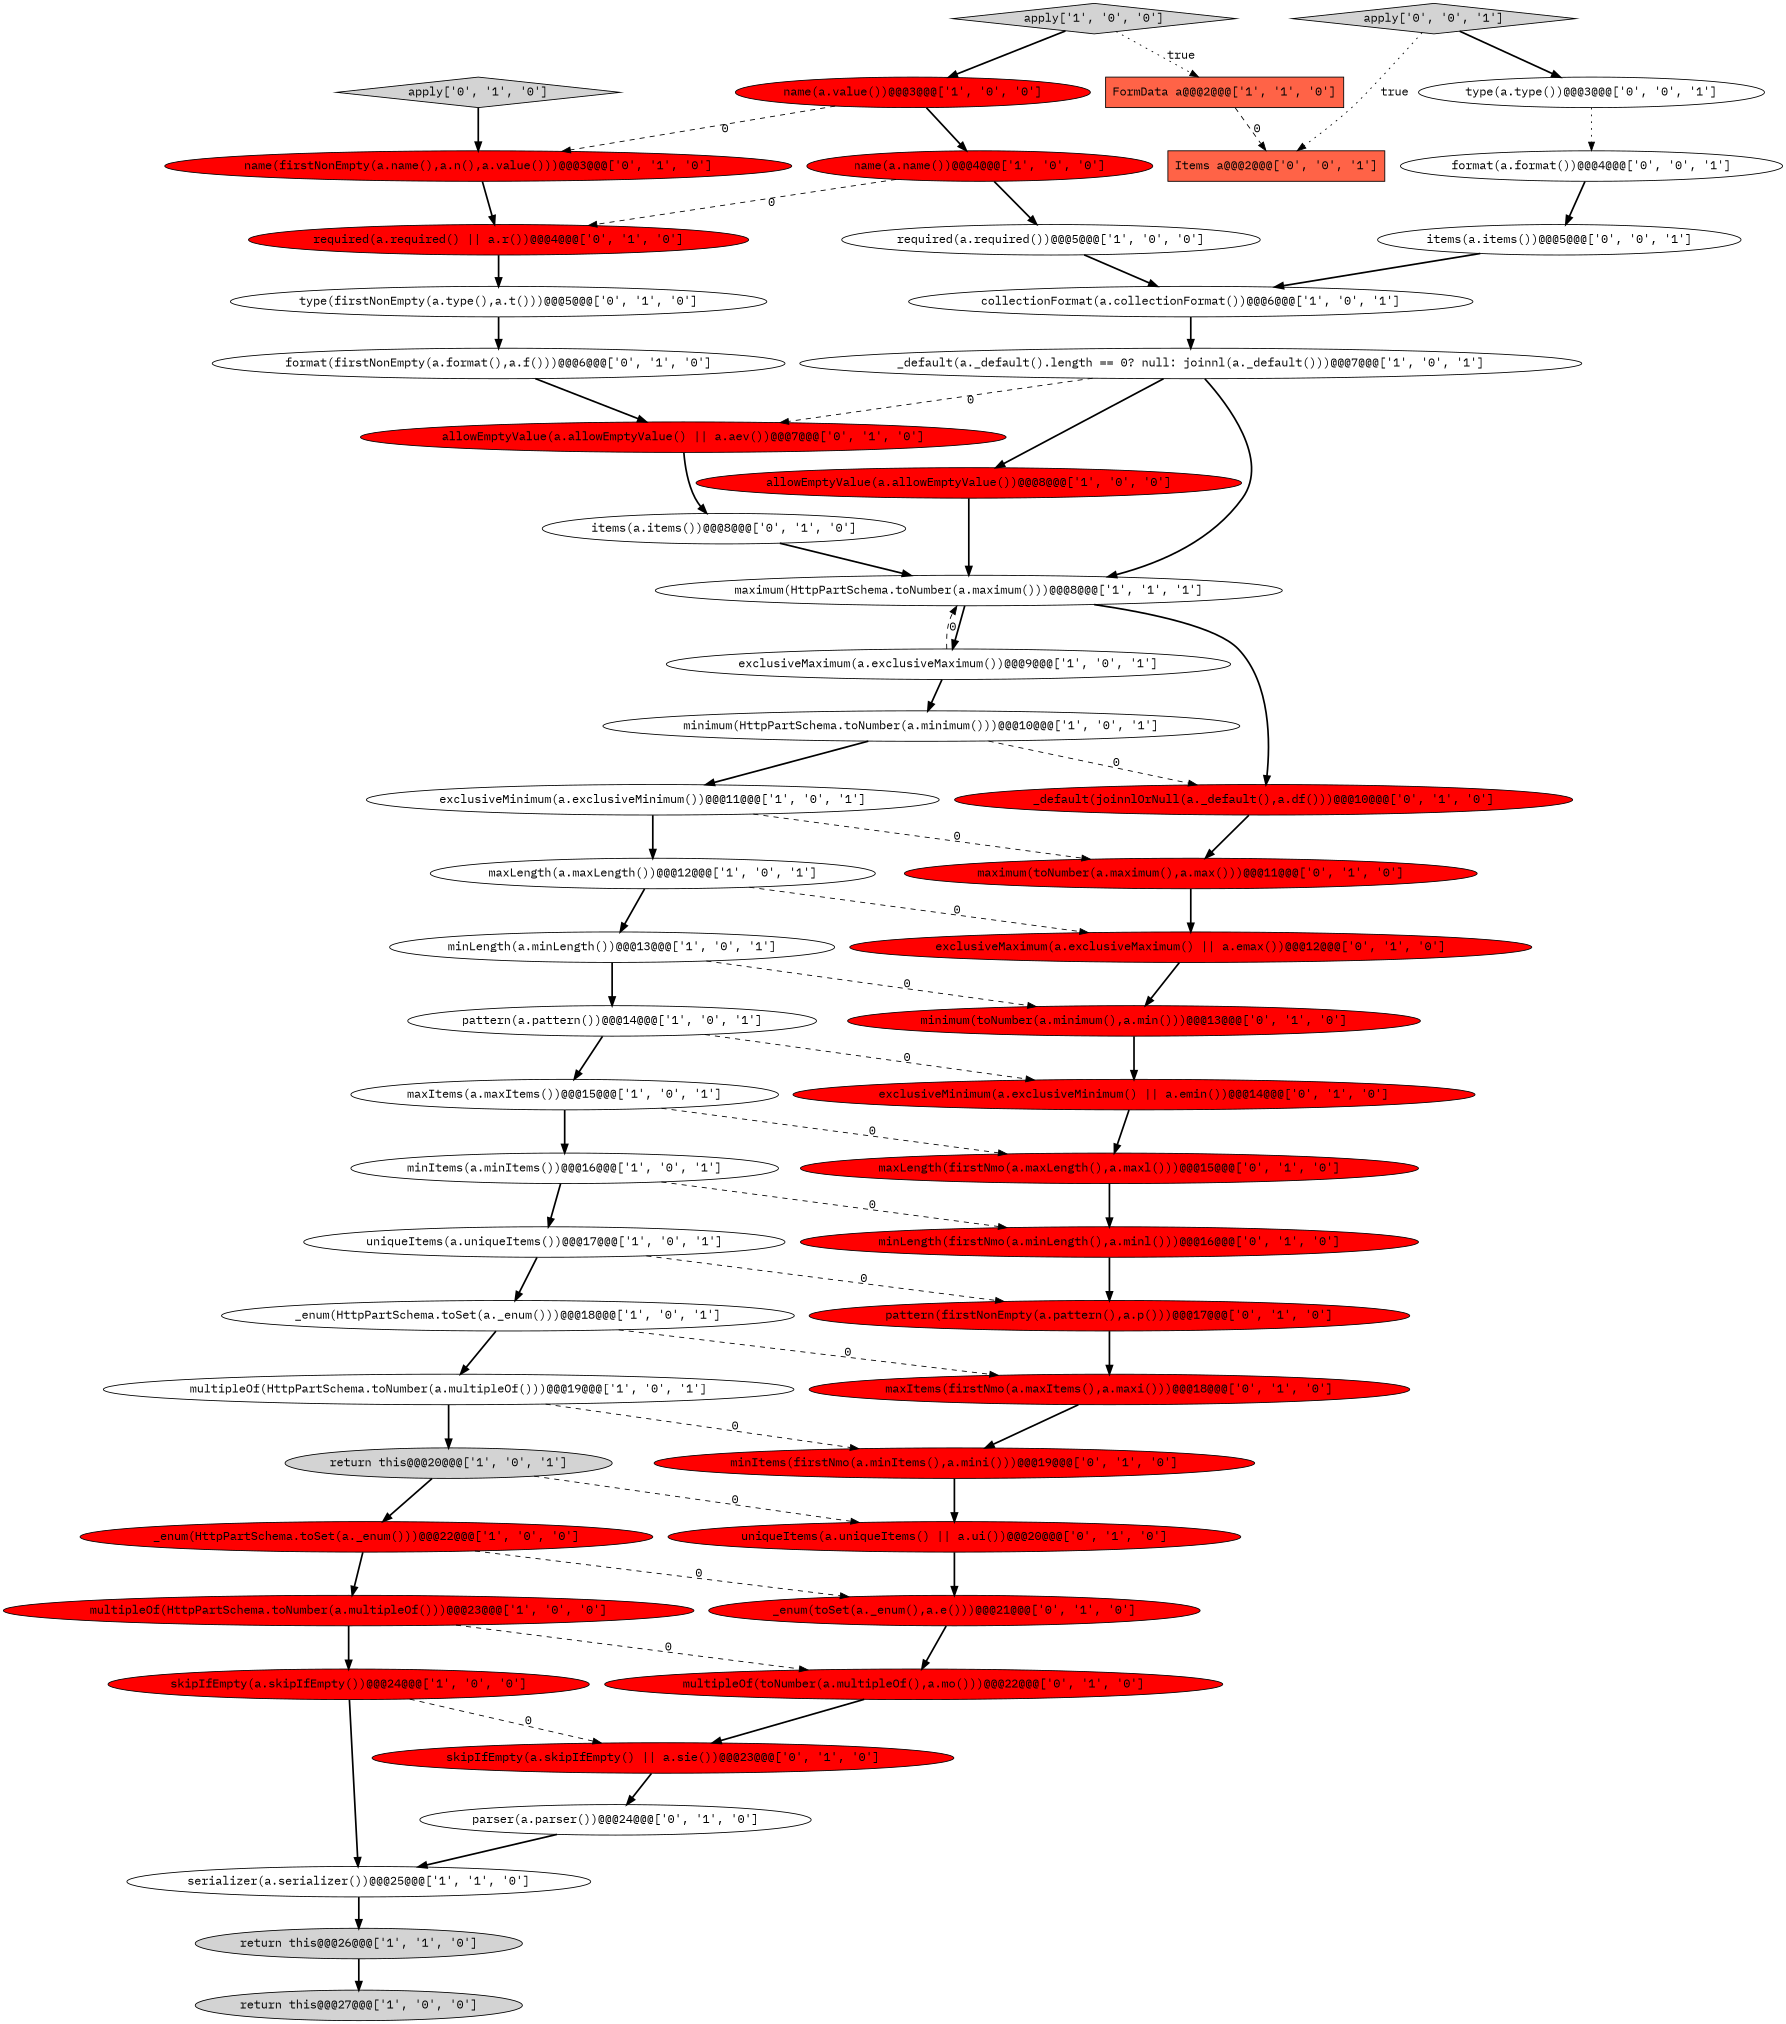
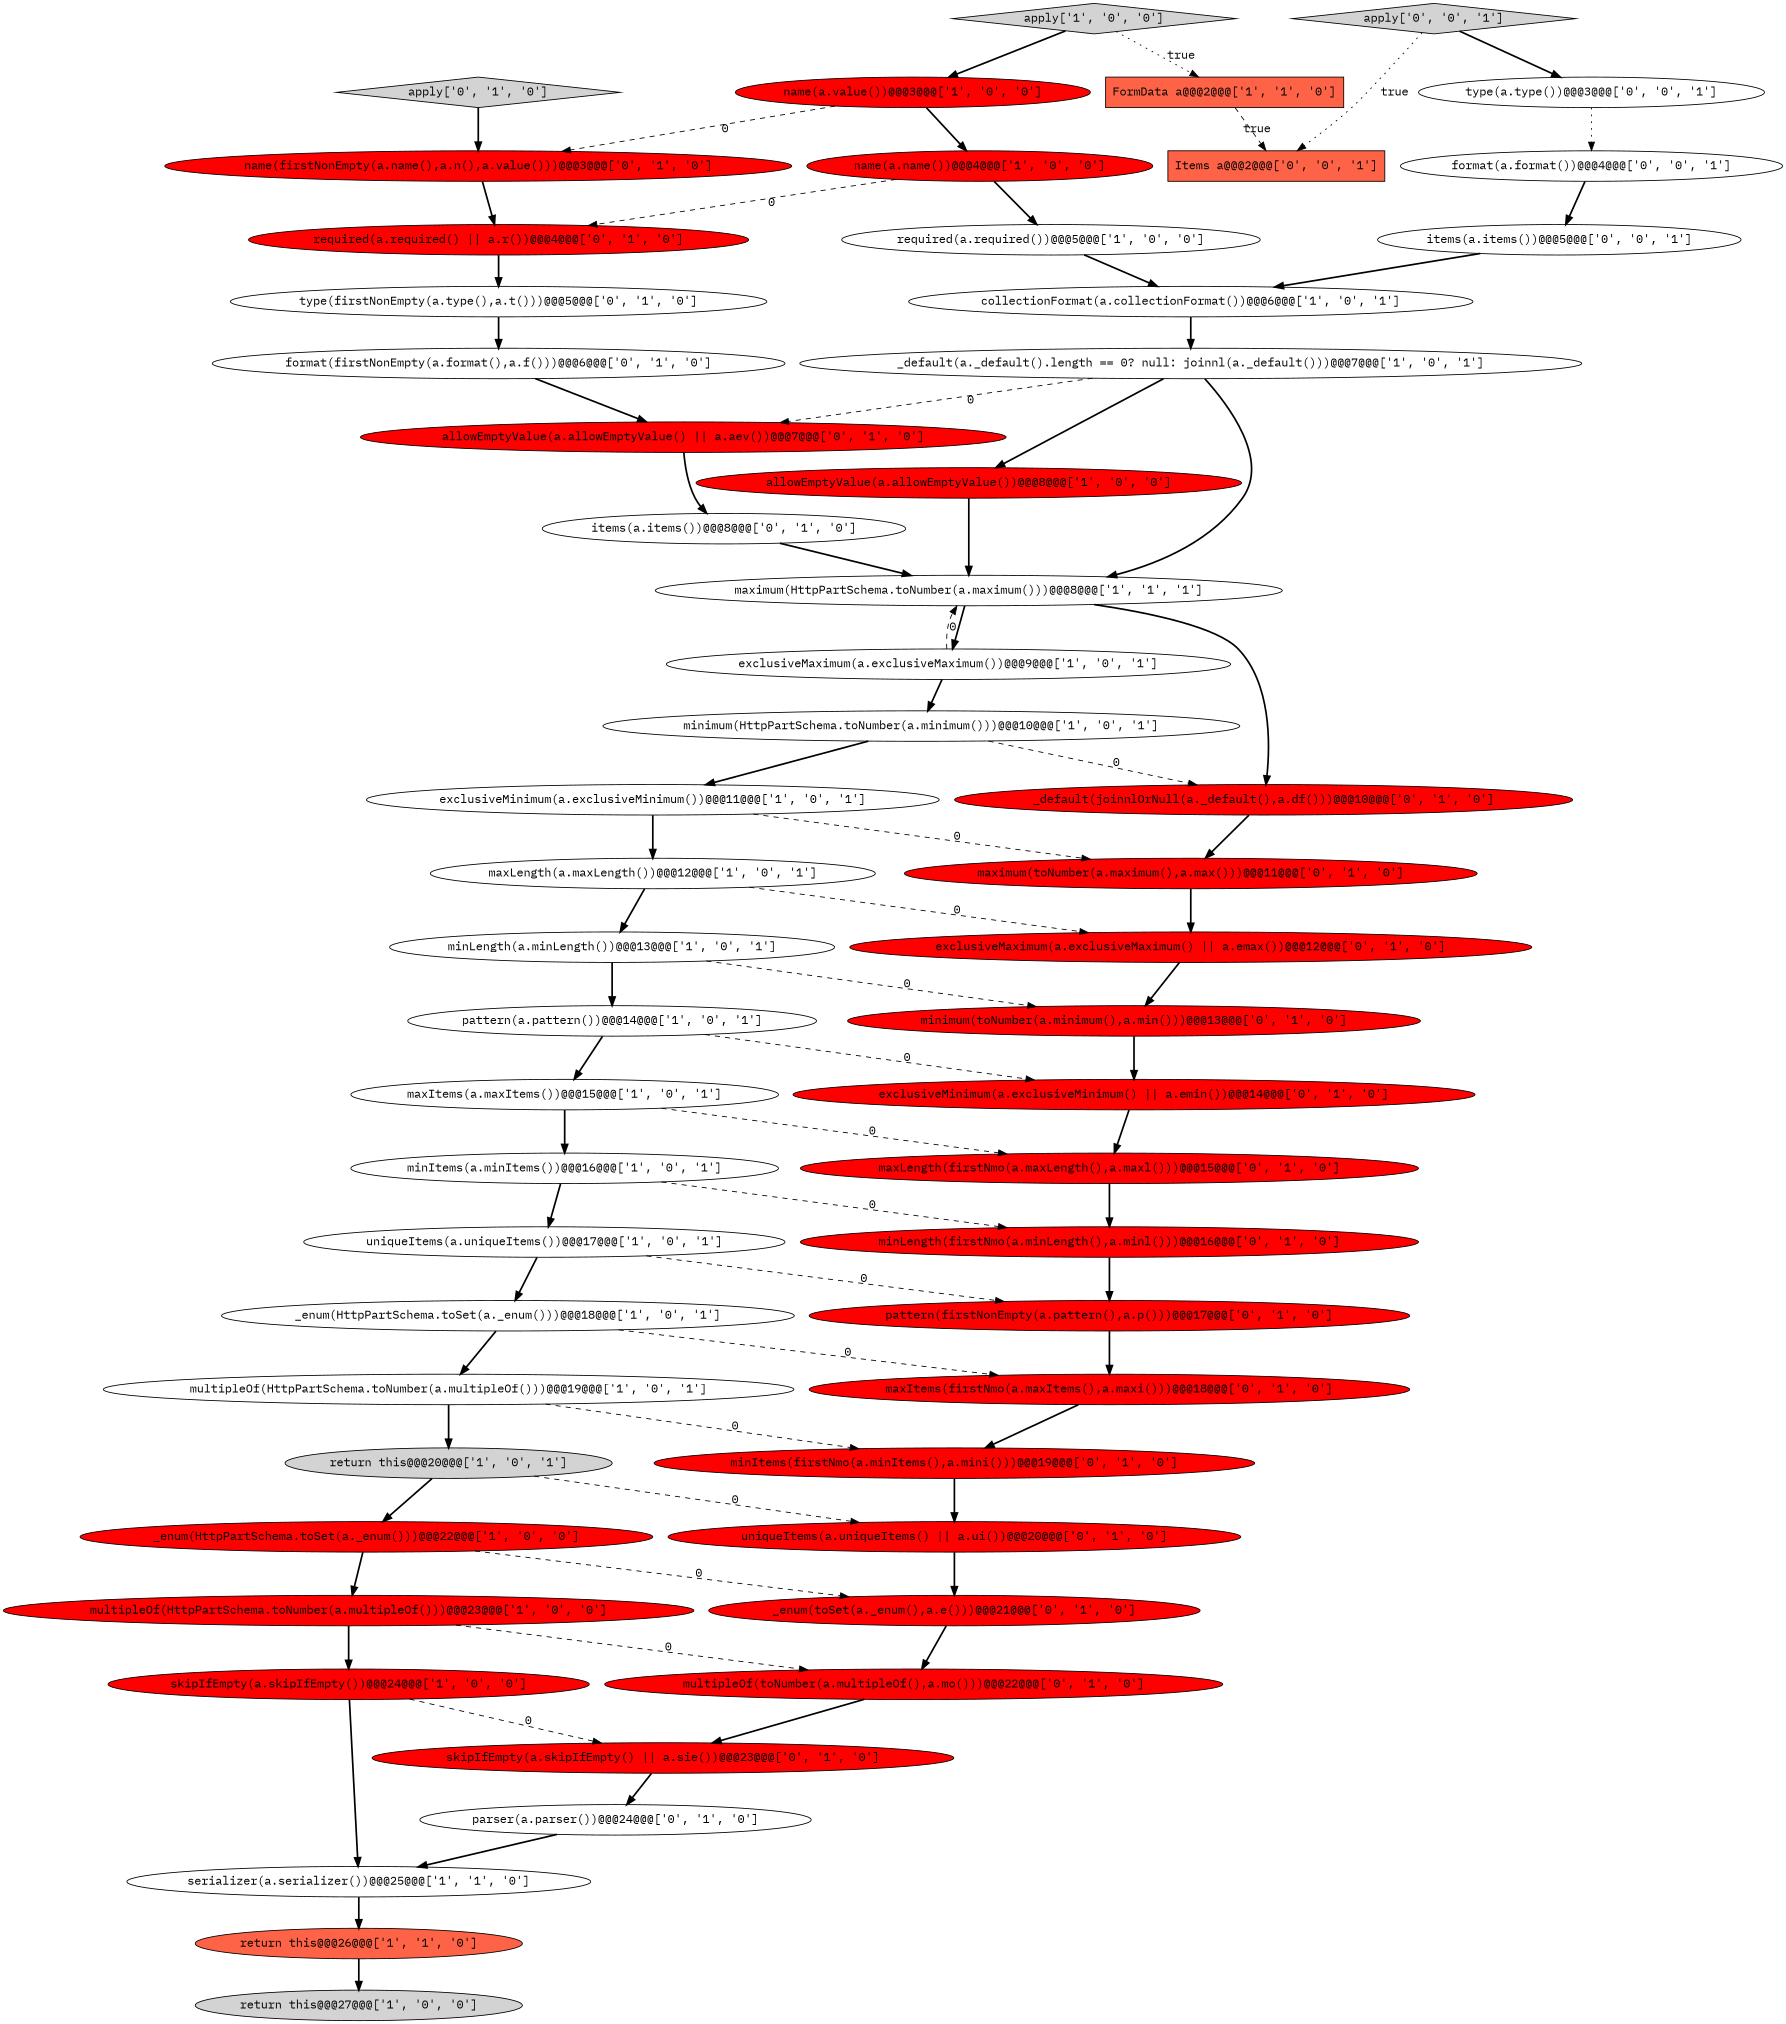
edge "FormData a@@@2@@@['1', '1', '0']" -> "Items a@@@2@@@['0', '0', '1']": label "0" -> "true"
node "return this@@@26@@@['1', '1', '0']": fillcolor lightgray -> tomato
